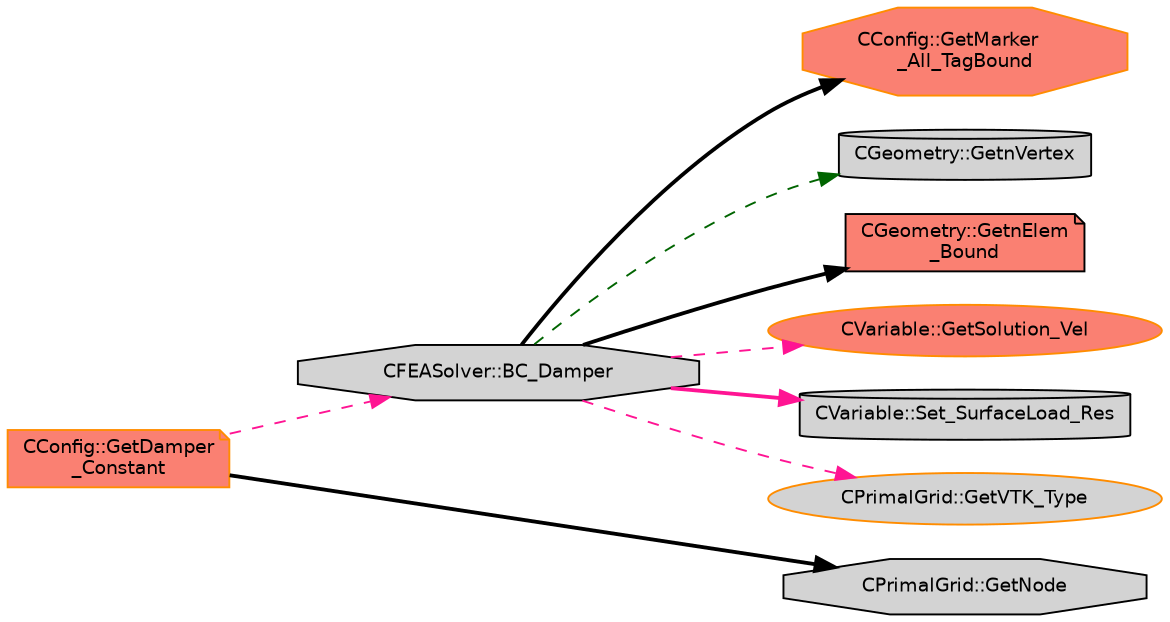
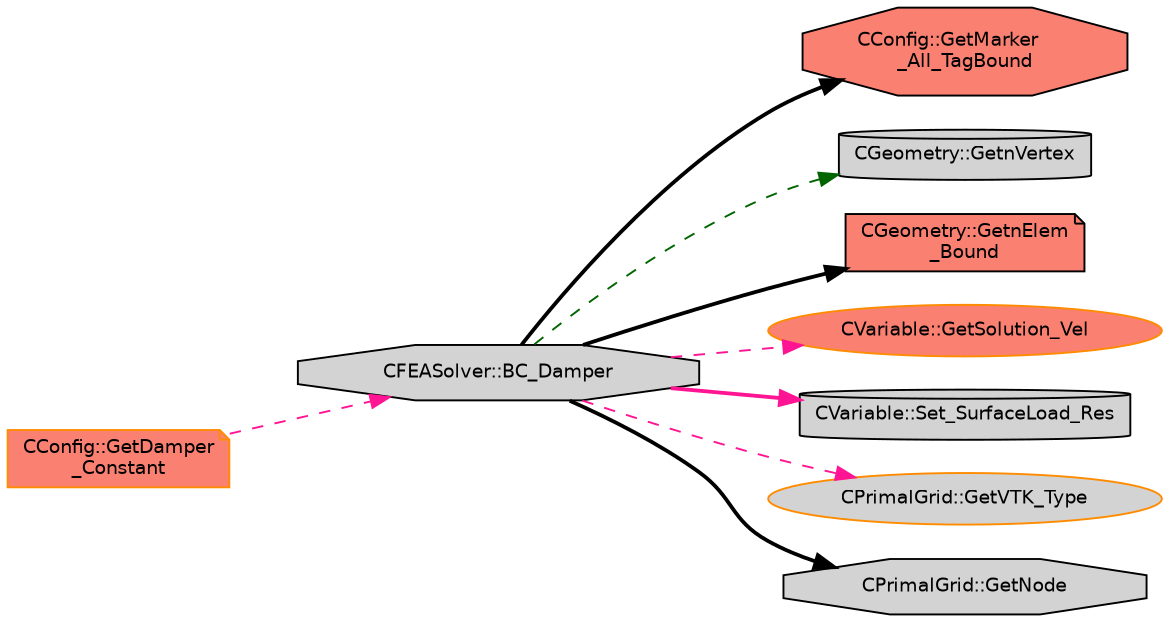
node "CConfig::GetMarker _All_TagBound": color darkorange -> black
edge "CConfig::GetDamper _Constant" -> "CPrimalGrid::GetNode": now "CFEASolver::BC_Damper" -> "CPrimalGrid::GetNode"
